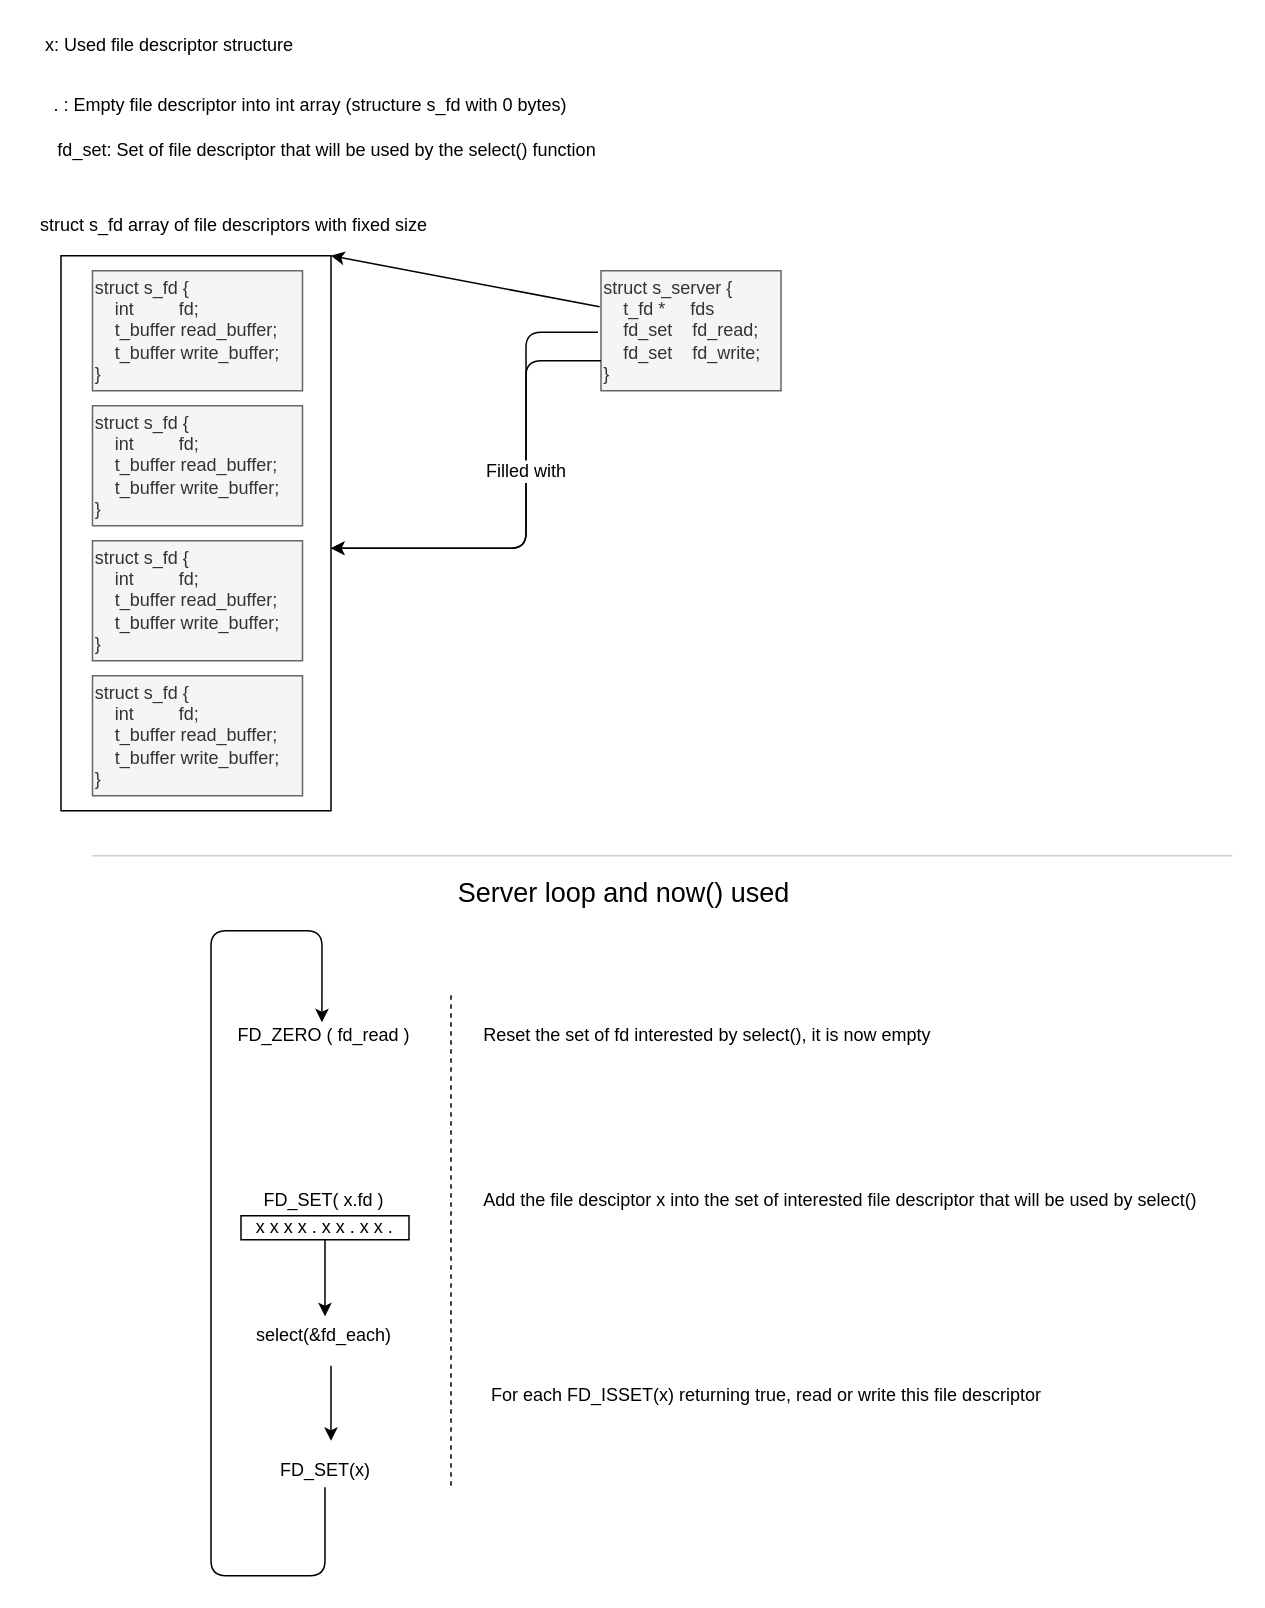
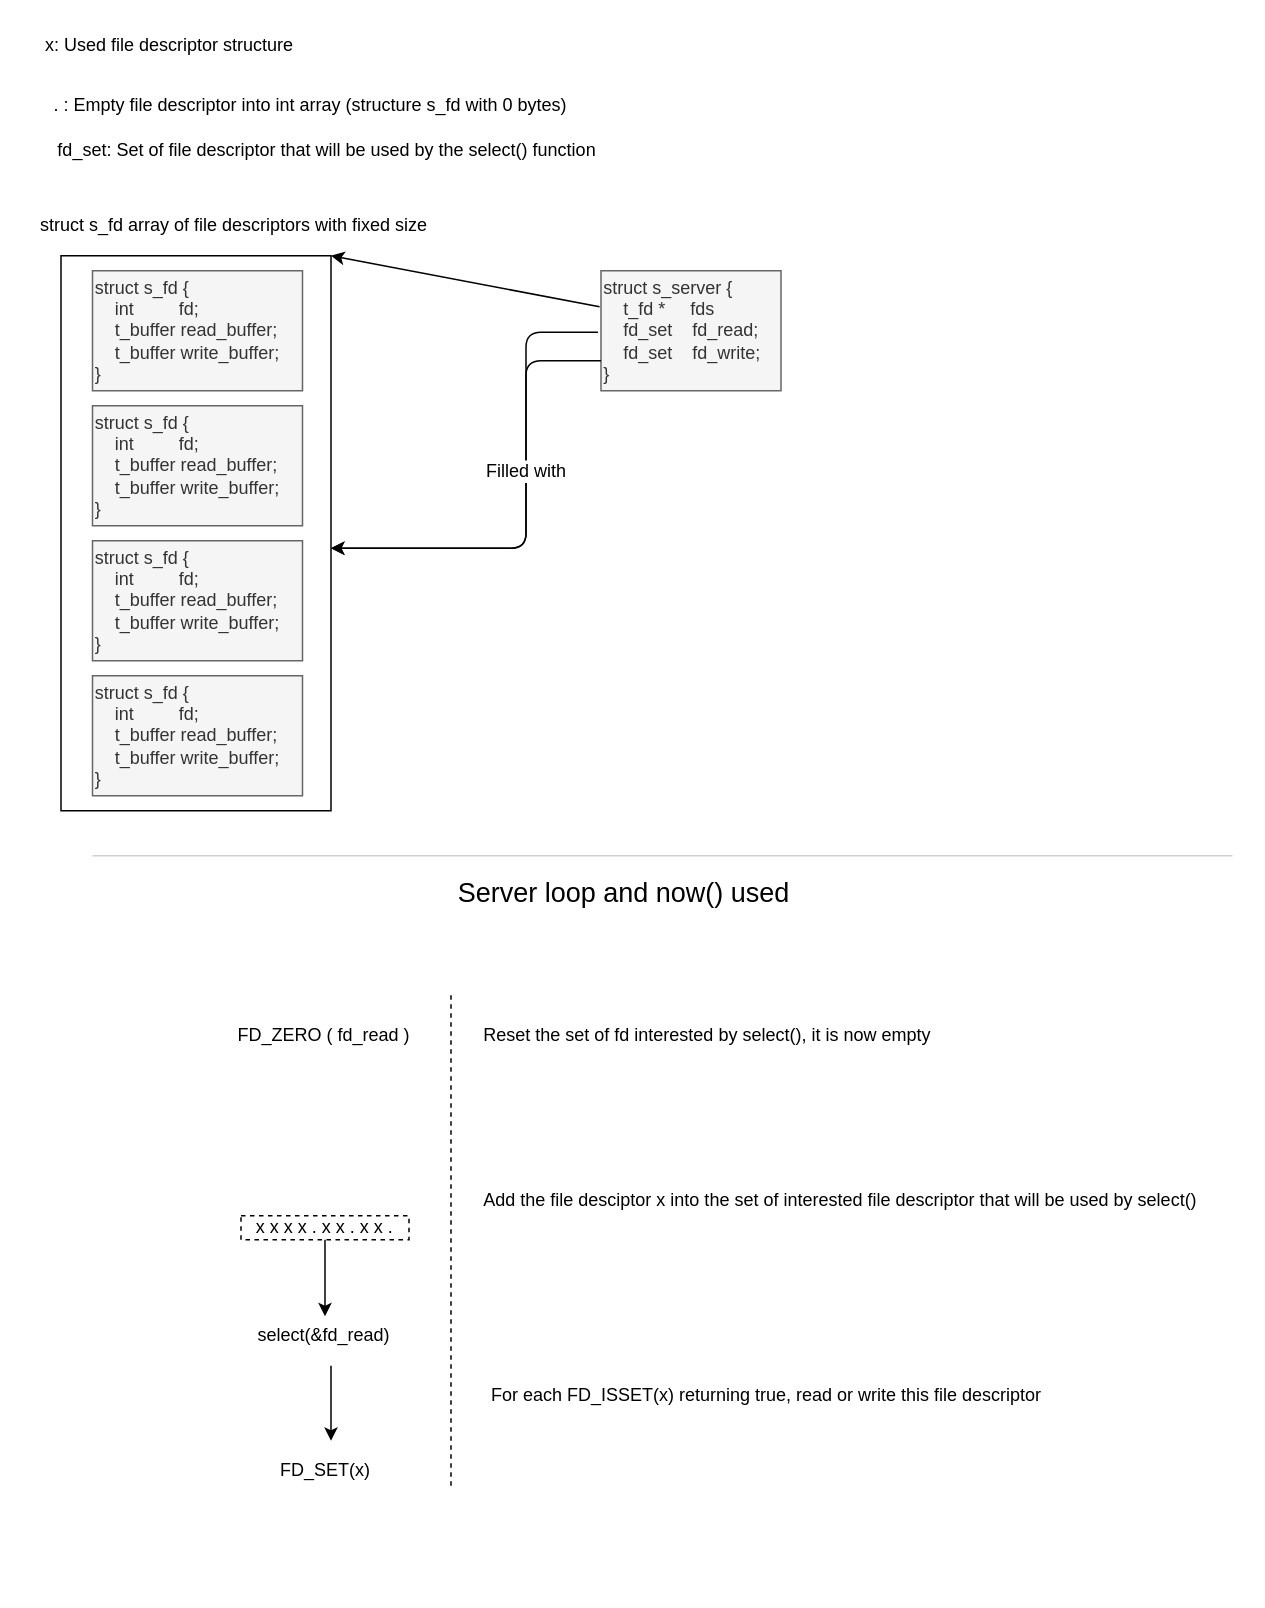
node "FD_SET( x.fd )": removed
node "x x x x . x x . x x .": style solid -> dashed
edge "FD_SET(x)" -> "FD_ZERO ( fd_read )": removed
node "select(&fd_each)": label "select(&fd_each)" -> "select(&fd_read)"
